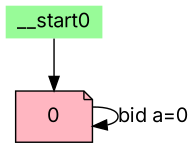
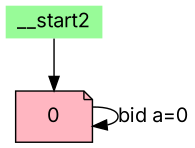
node "__start0": label "__start0" -> "__start2"
